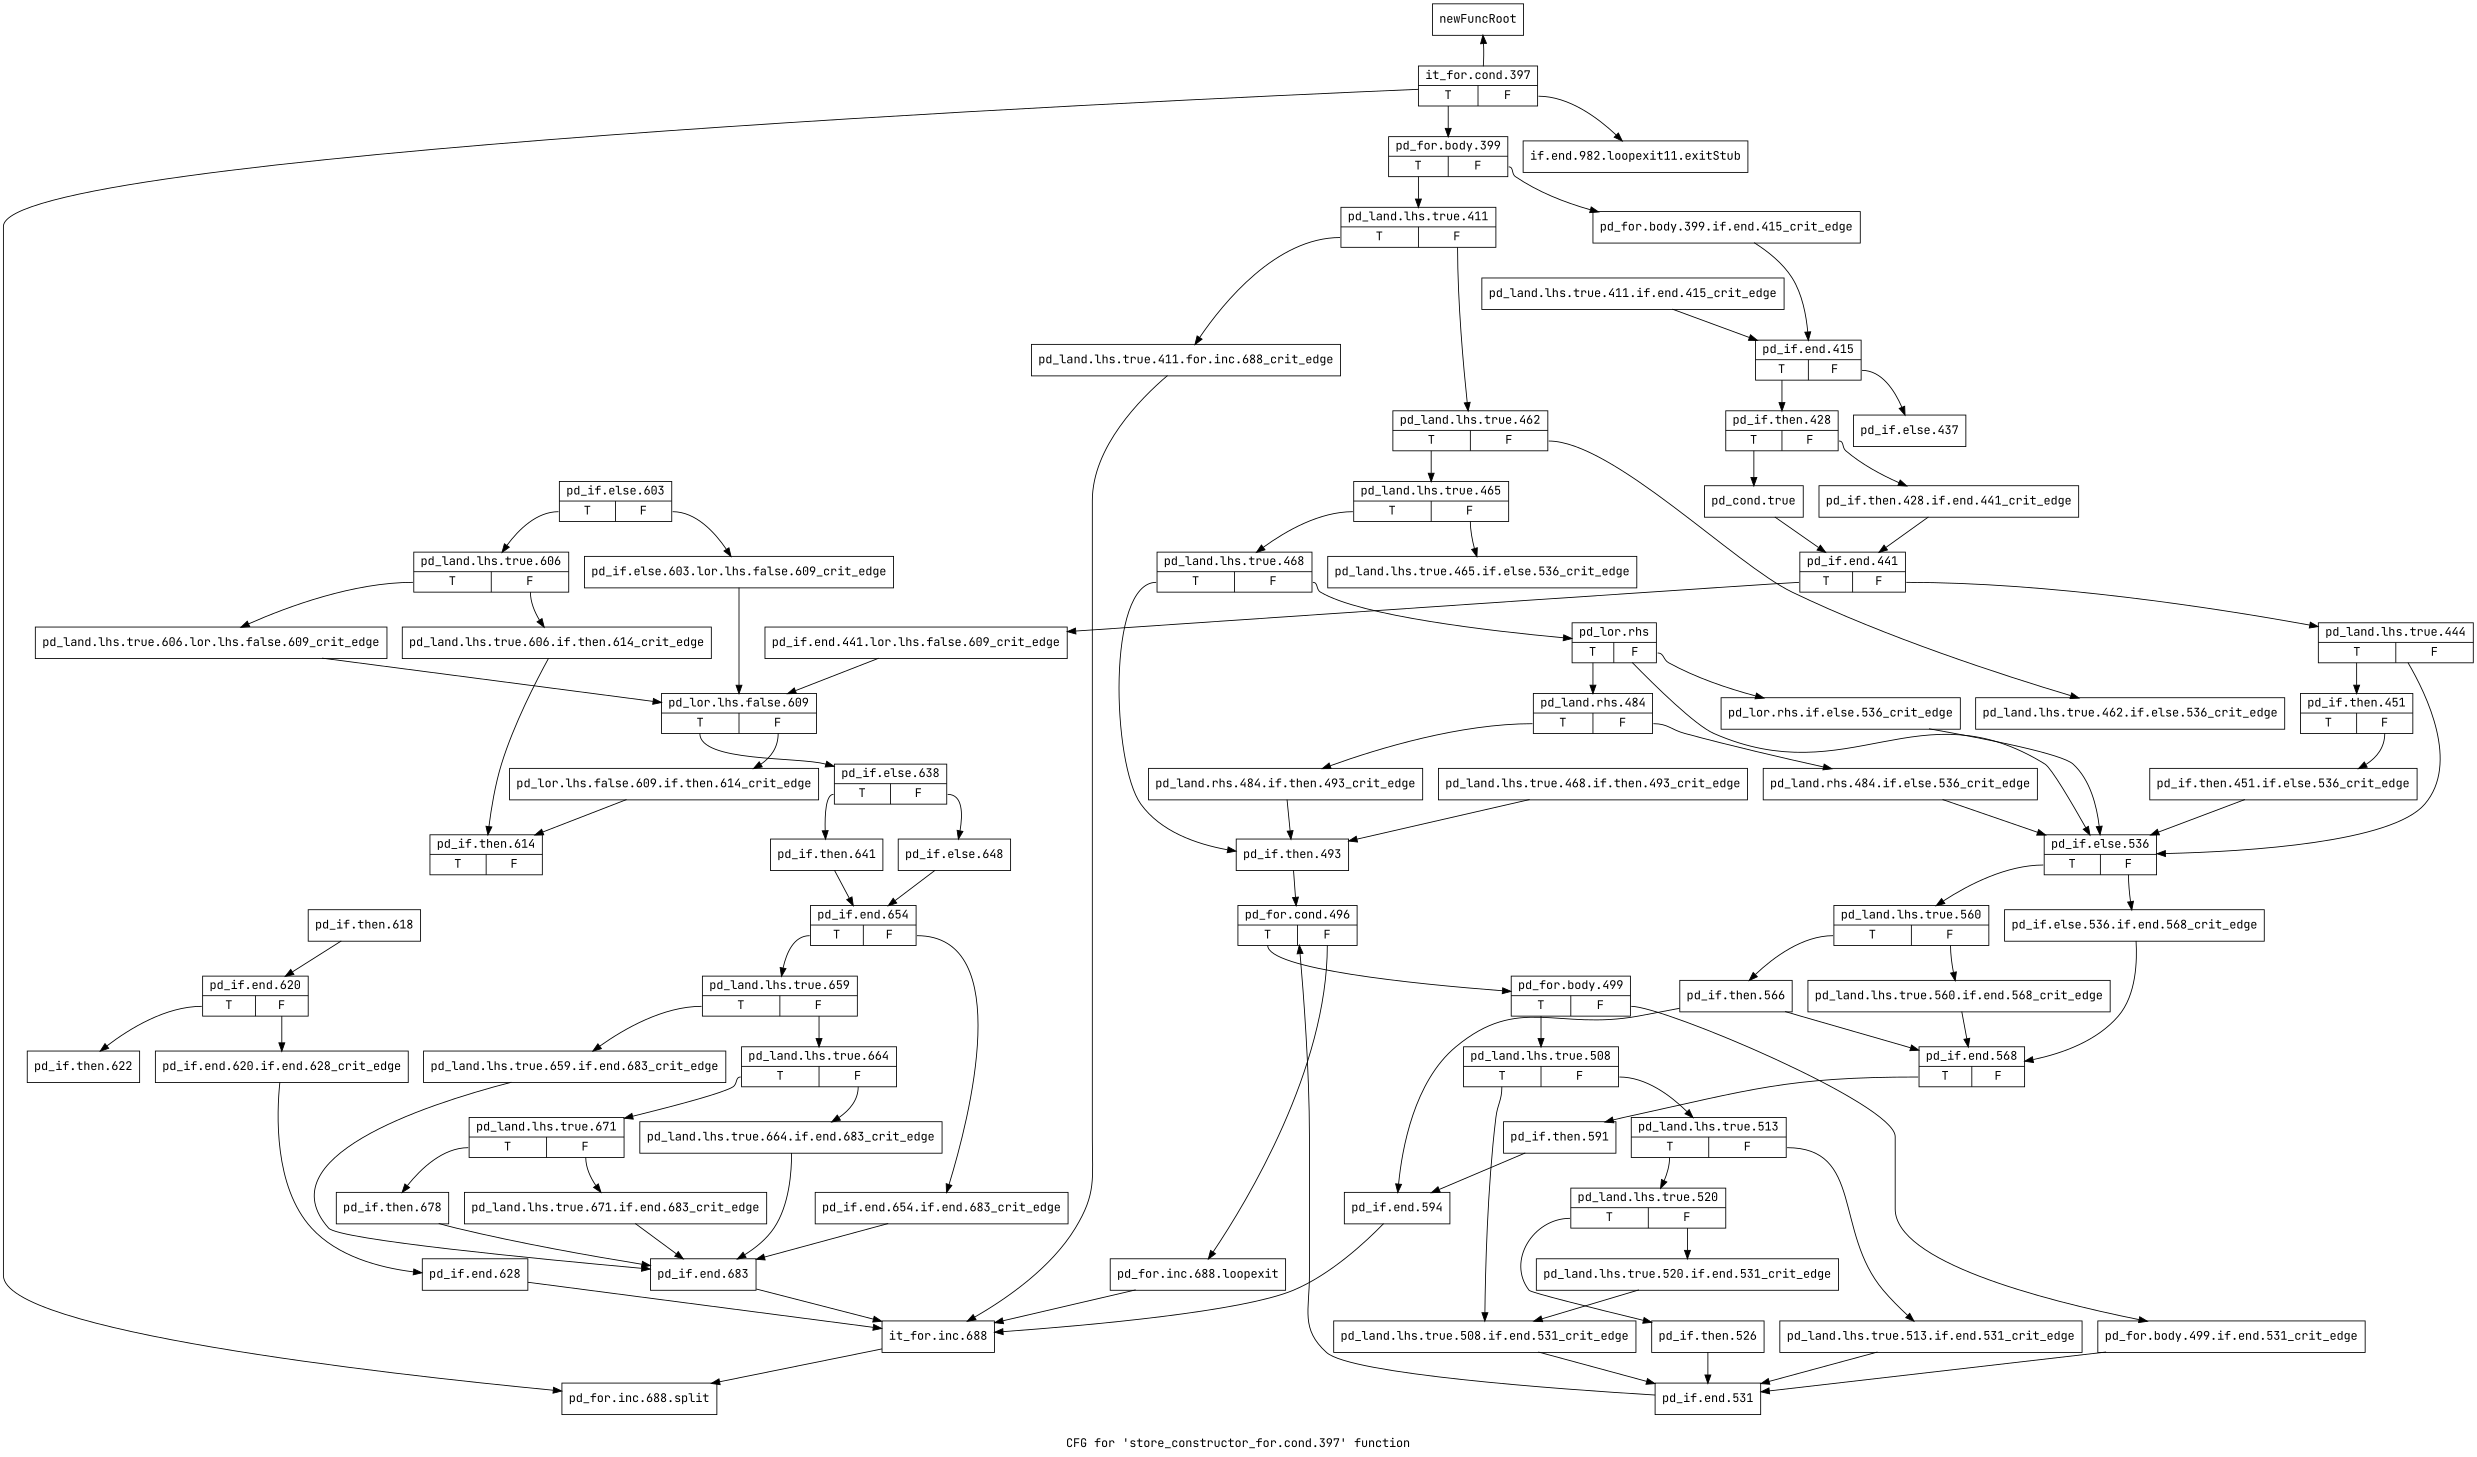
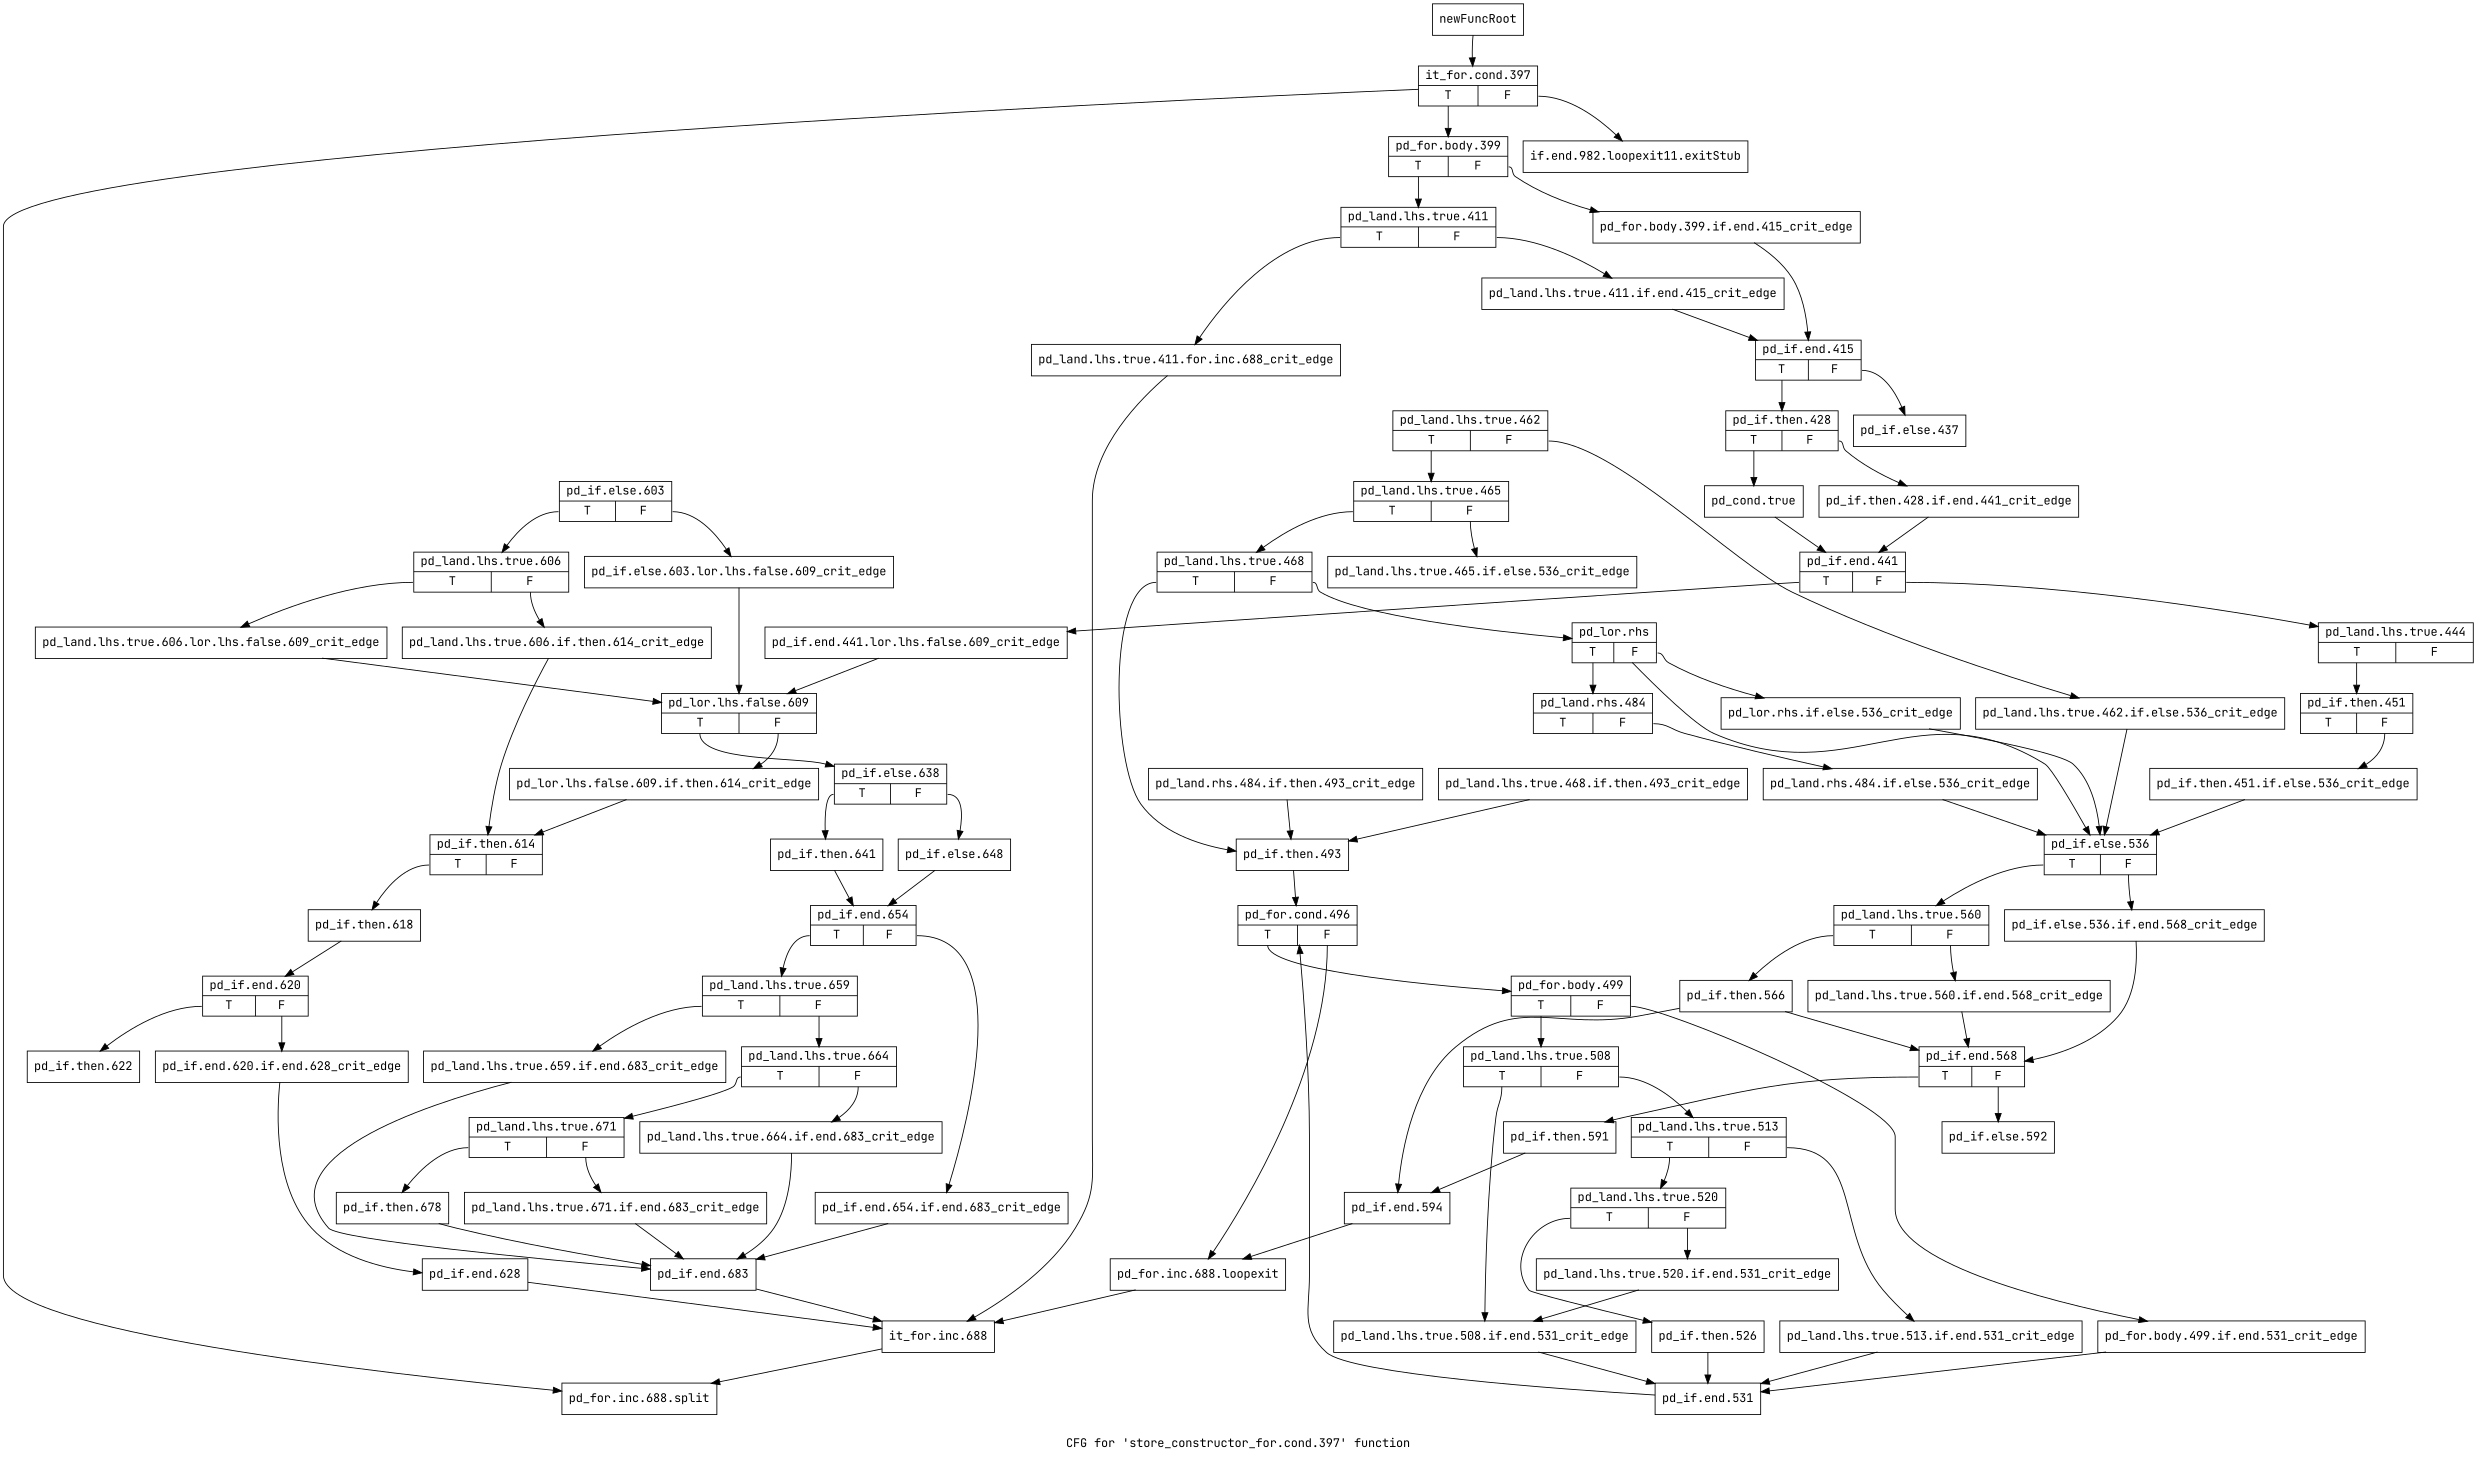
edge "it_for.cond.397" -> "newFuncRoot": reversed
edge "pd_land.lhs.true.411" -> "pd_land.lhs.true.462": now "pd_land.lhs.true.411" -> "pd_land.lhs.true.411.if.end.415_crit_edge"
edge "pd_land.rhs.484" -> "pd_land.rhs.484.if.then.493_crit_edge": removed
edge "pd_land.lhs.true.444" -> "pd_if.else.536": now "pd_land.lhs.true.462.if.else.536_crit_edge" -> "pd_if.else.536"
edge "pd_if.then.614" -> "pd_if.then.618": added
node "pd_if.else.592": added
edge "pd_if.end.594" -> "it_for.inc.688": now "pd_if.end.594" -> "pd_for.inc.688.loopexit"
